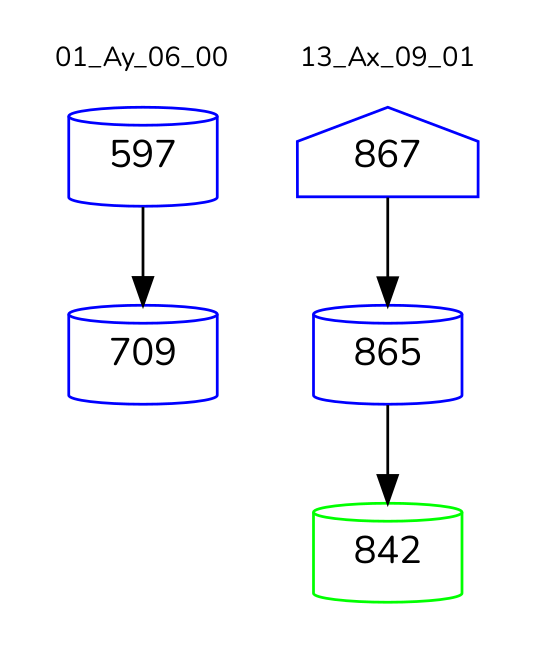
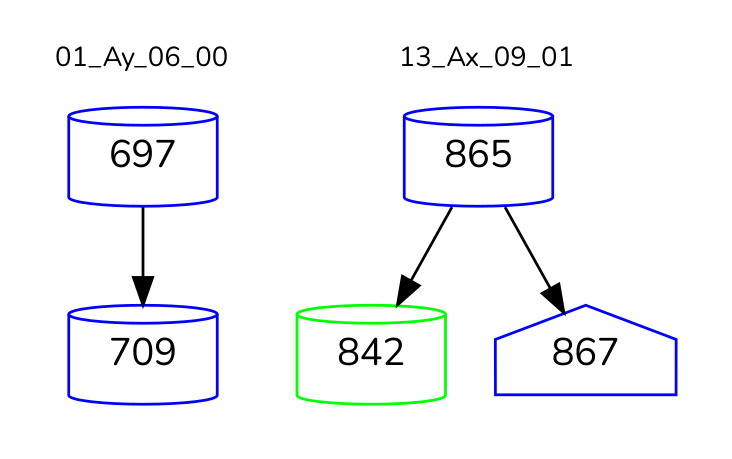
node "597": label "597" -> "697"
edge "867" -> "865": reversed
